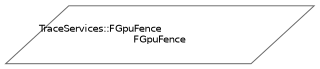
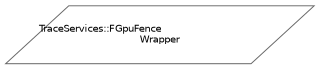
node "TraceServices::FGpuFence FGpuFence": label "TraceServices::FGpuFence FGpuFence" -> "TraceServices::FGpuFence Wrapper"
